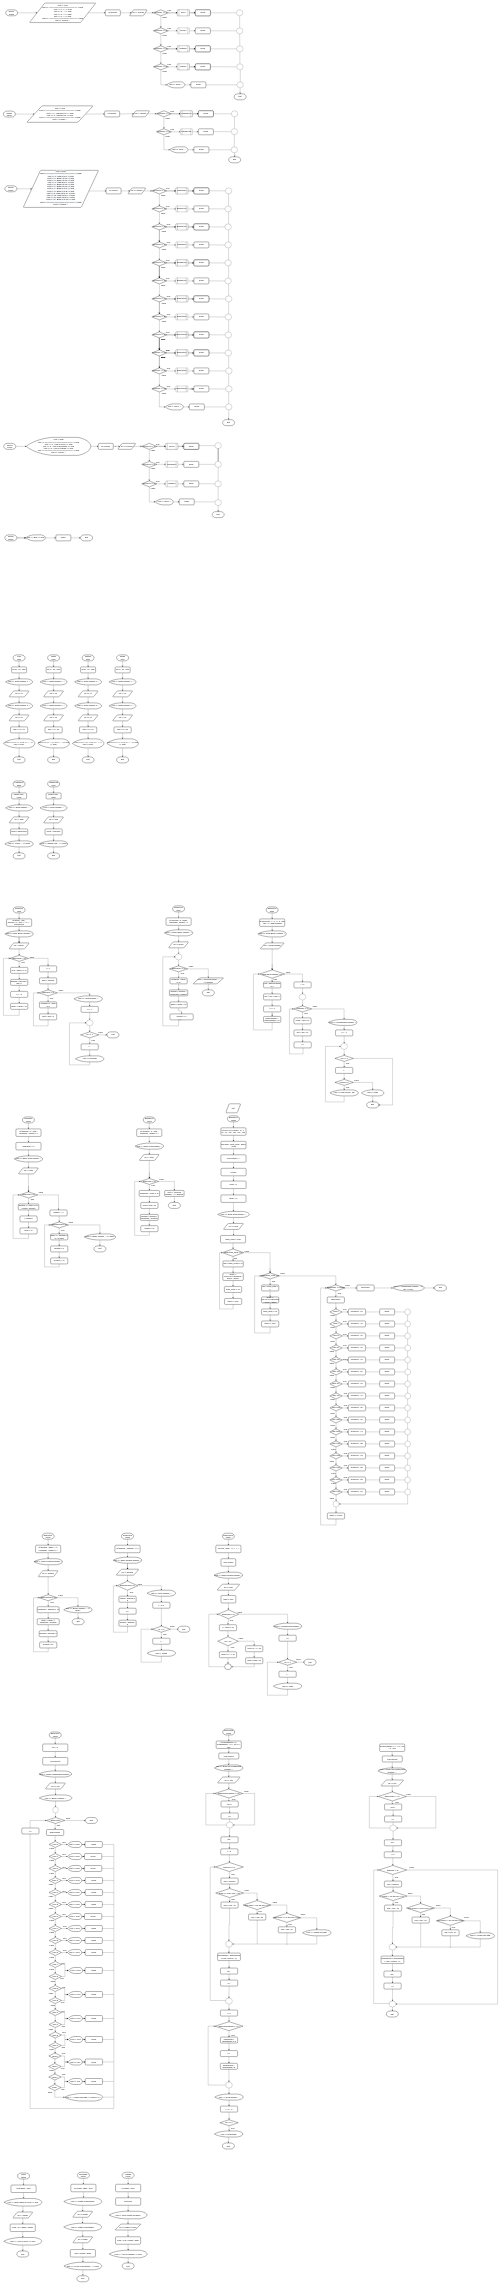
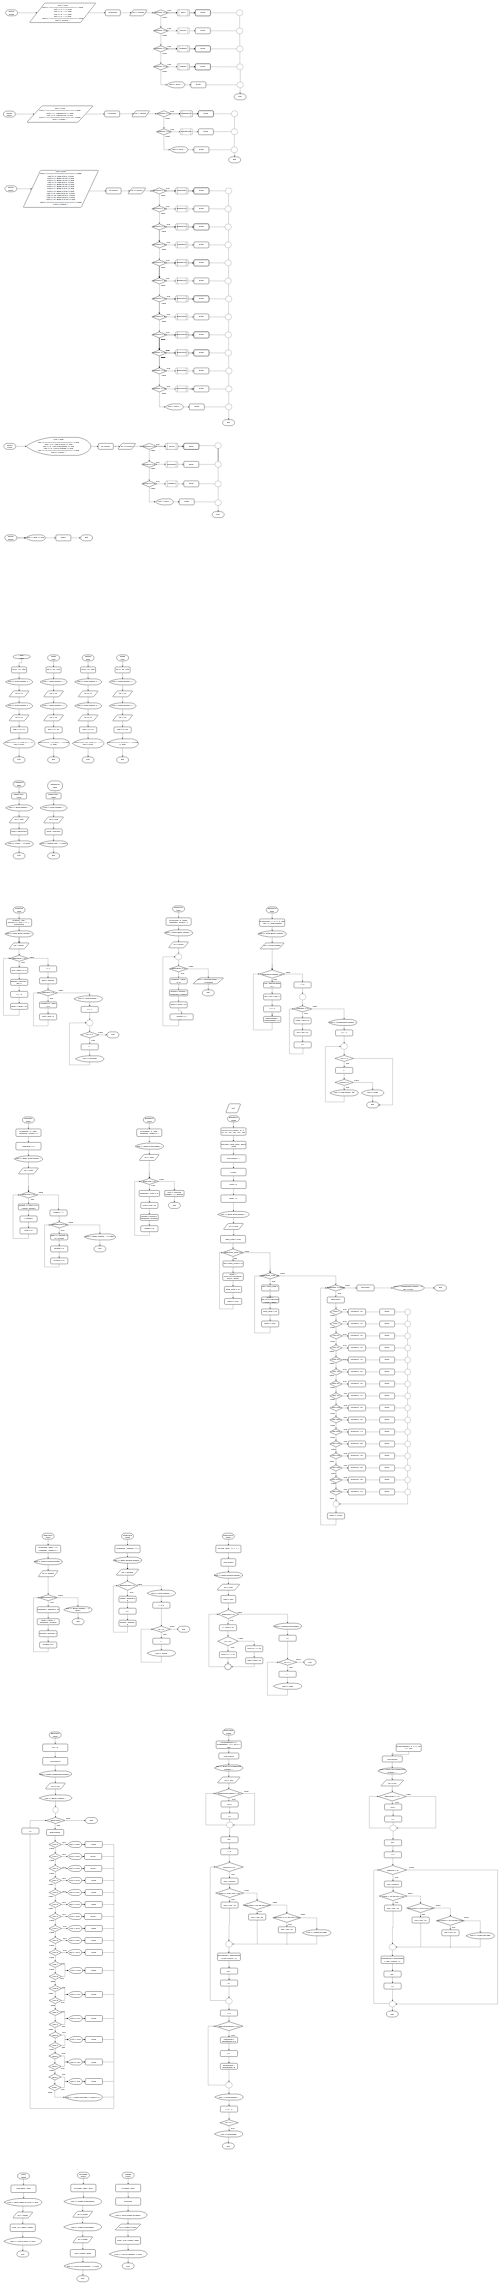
node "Plus 1000": size 12x6 -> 17x4
node "NaturalLog 6000": size 12x6 -> 15x10
node "int decimalNum = 0 , i = 0 , len = 0 , rem": moved (392, 1748) -> (409, 1748)
